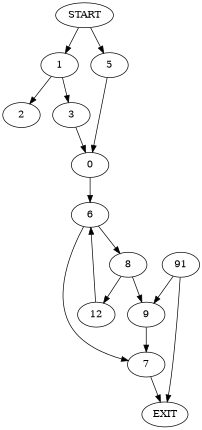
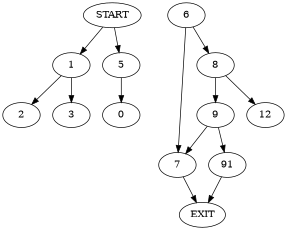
edge "3" -> "0": removed
edge "0" -> "6": removed
edge "12" -> "6": removed
edge "91" -> "9": reversed
